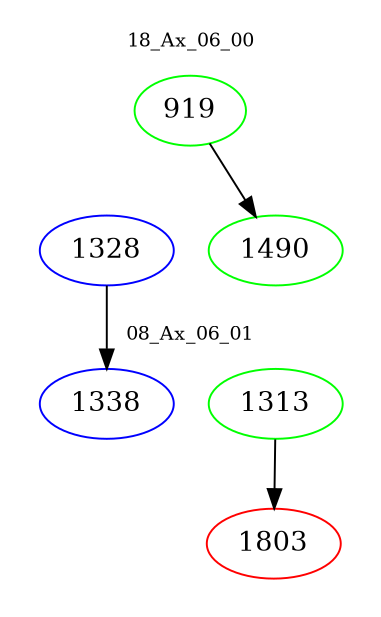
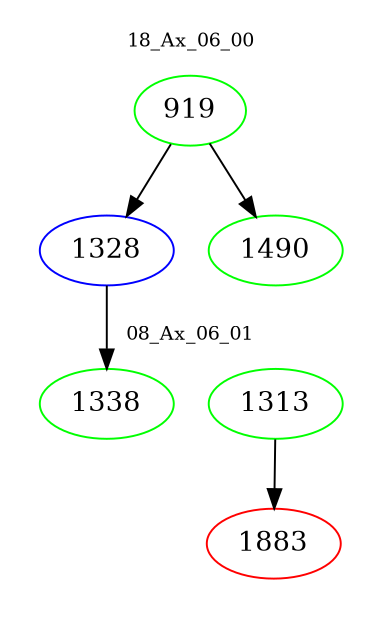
edge "919" -> "1328": added
node "1338": color blue -> green
node "1803": label "1803" -> "1883"
